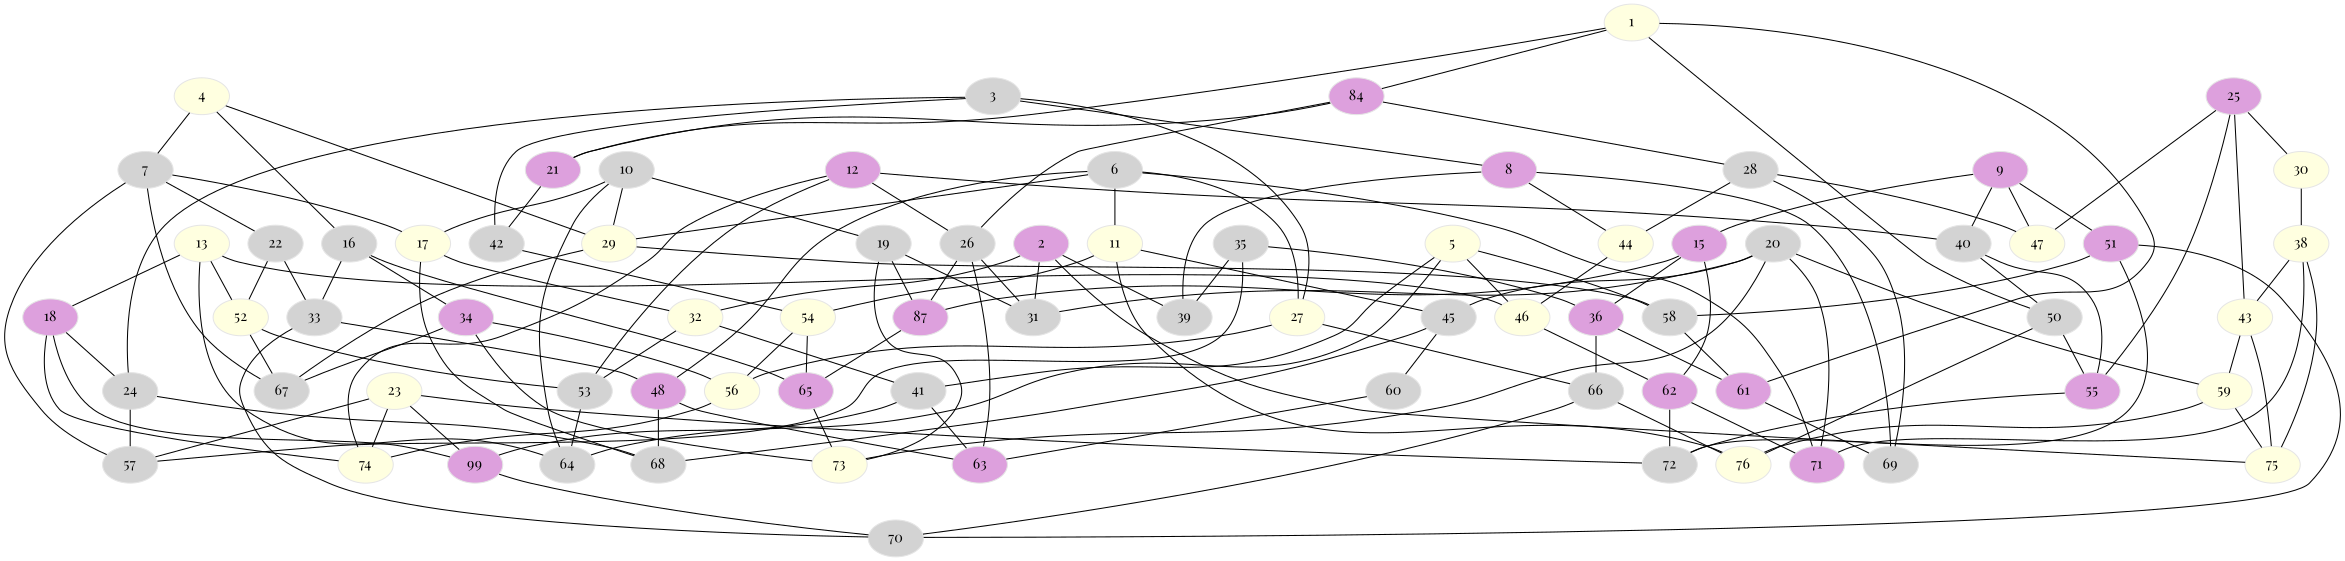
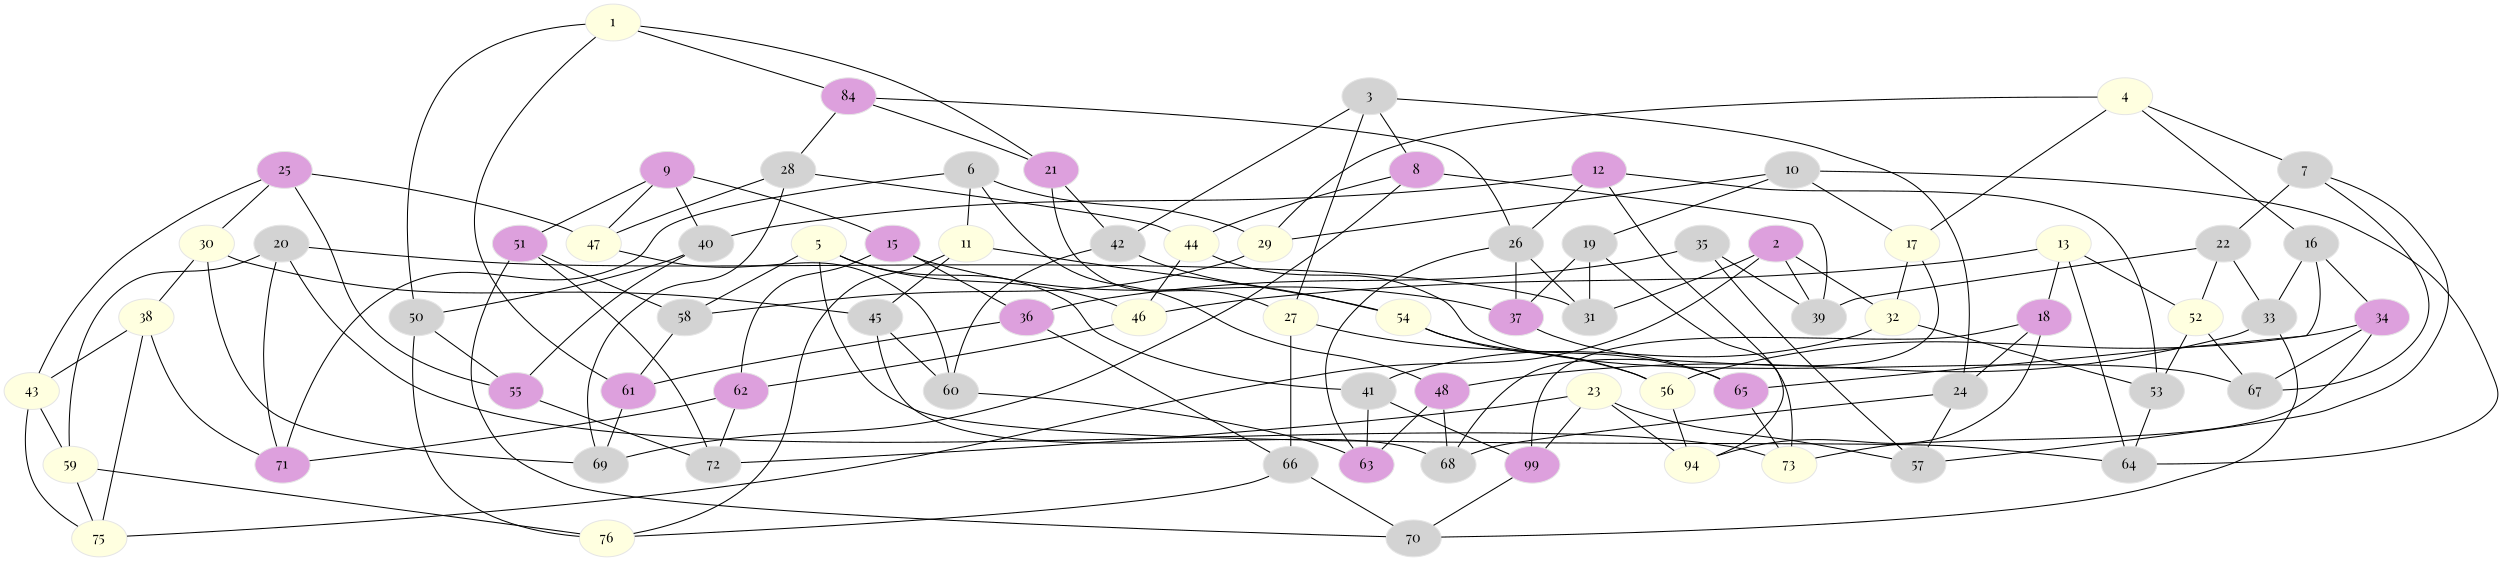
edge "7" -- "17": now "4" -- "17"
edge "6" -- "27": now "21" -- "27"
edge "22" -- "39": added
edge "47" -- "60": added
edge "20" -- "45": now "30" -- "45"
edge "29" -- "67": now "44" -- "67"
edge "42" -- "60": added
node "87": label "87" -> "37"
edge "30" -- "69": added
node "74": label "74" -> "94"
